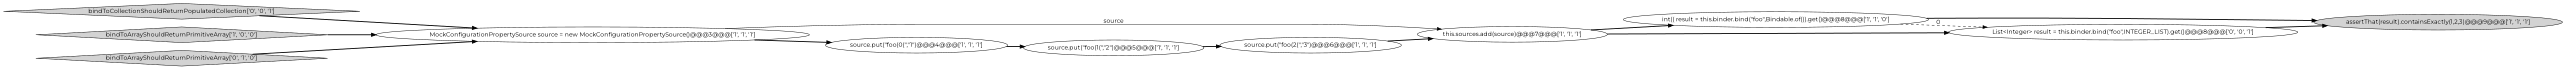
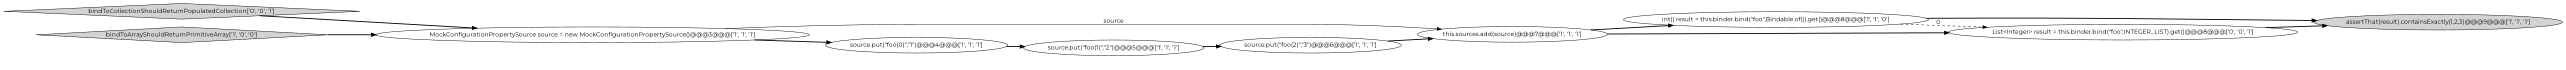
node "bindToArrayShouldReturnPrimitiveArray['0', '1', '0']": removed
